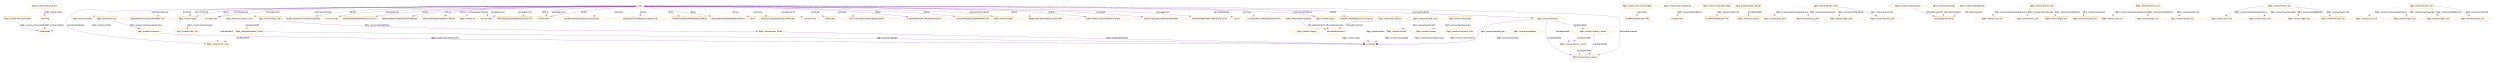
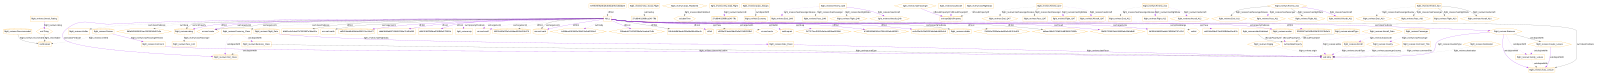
edge "NULL" -> "57996e9e9a881eb4064cd9921354da6f": reversed
edge "owl:Thing" -> "xsd:boolean": label "flight_reviews:reliable" -> "flight_rest:reliable"
